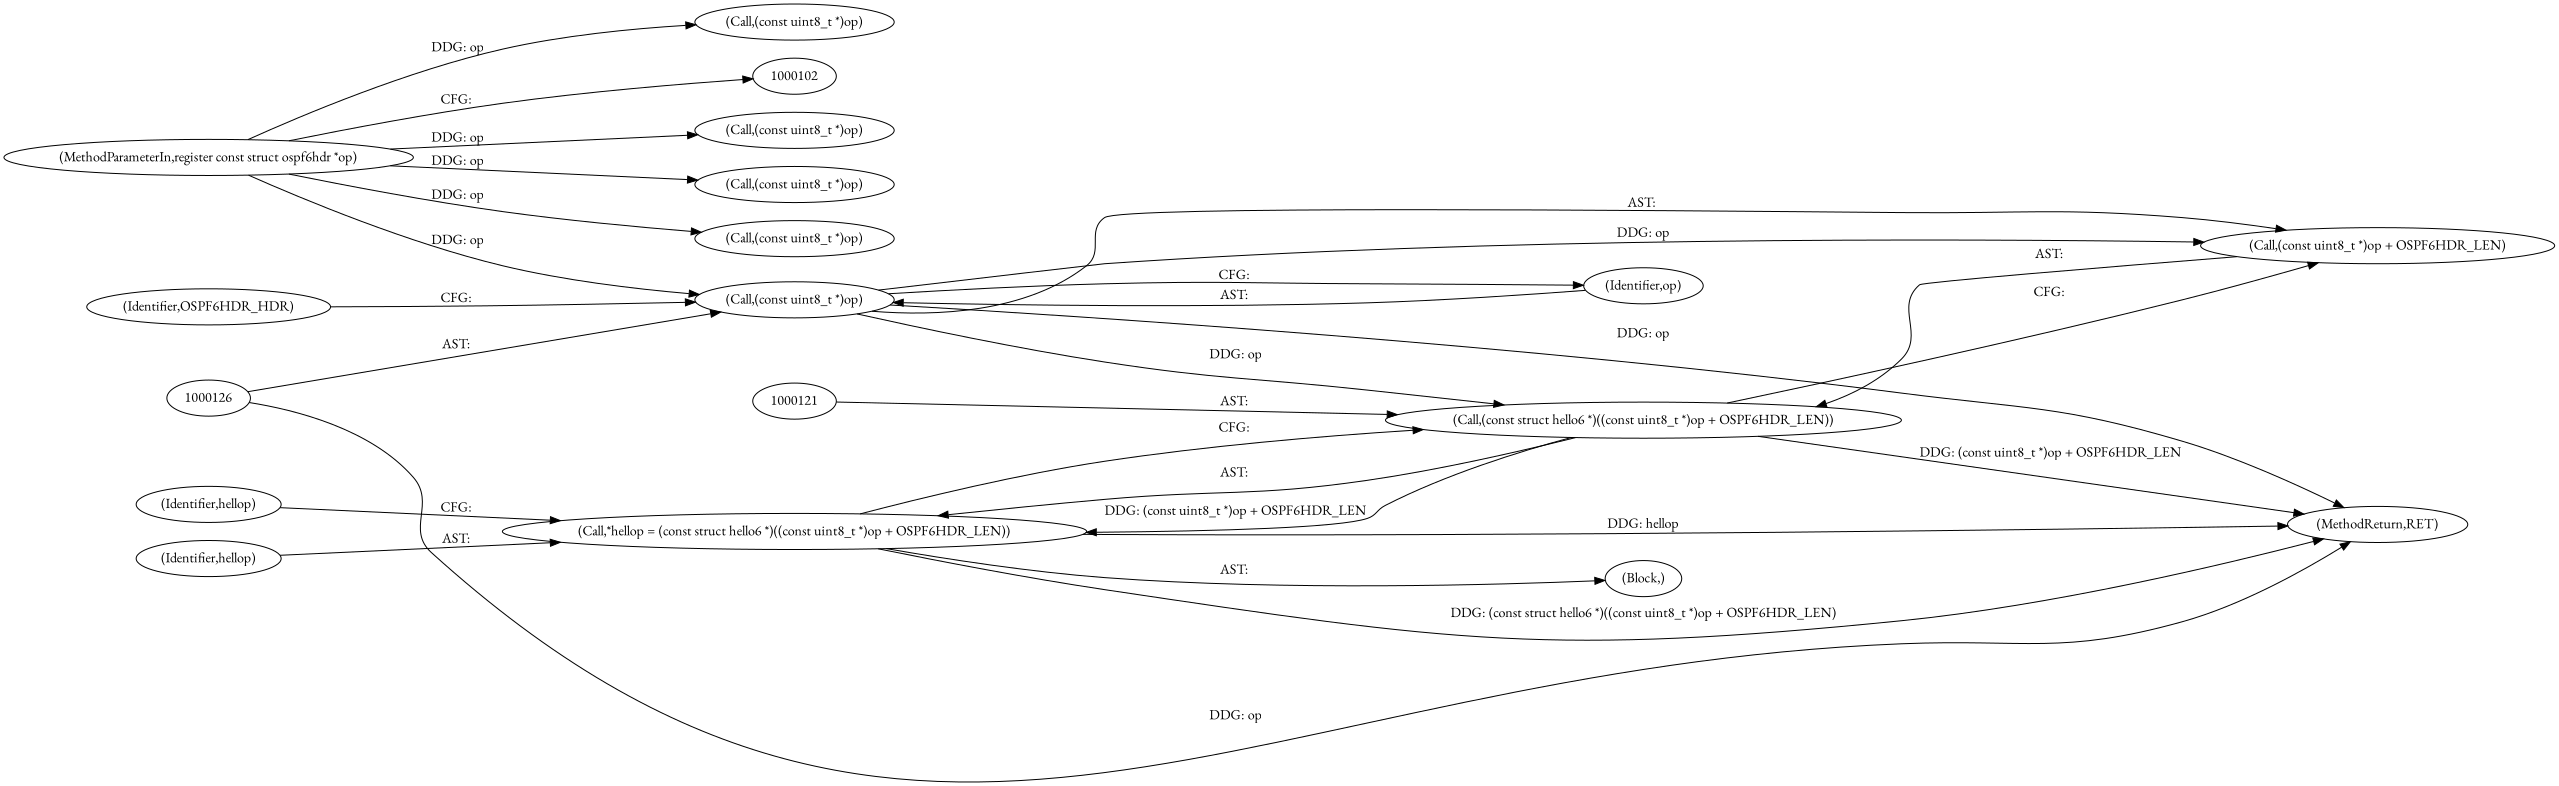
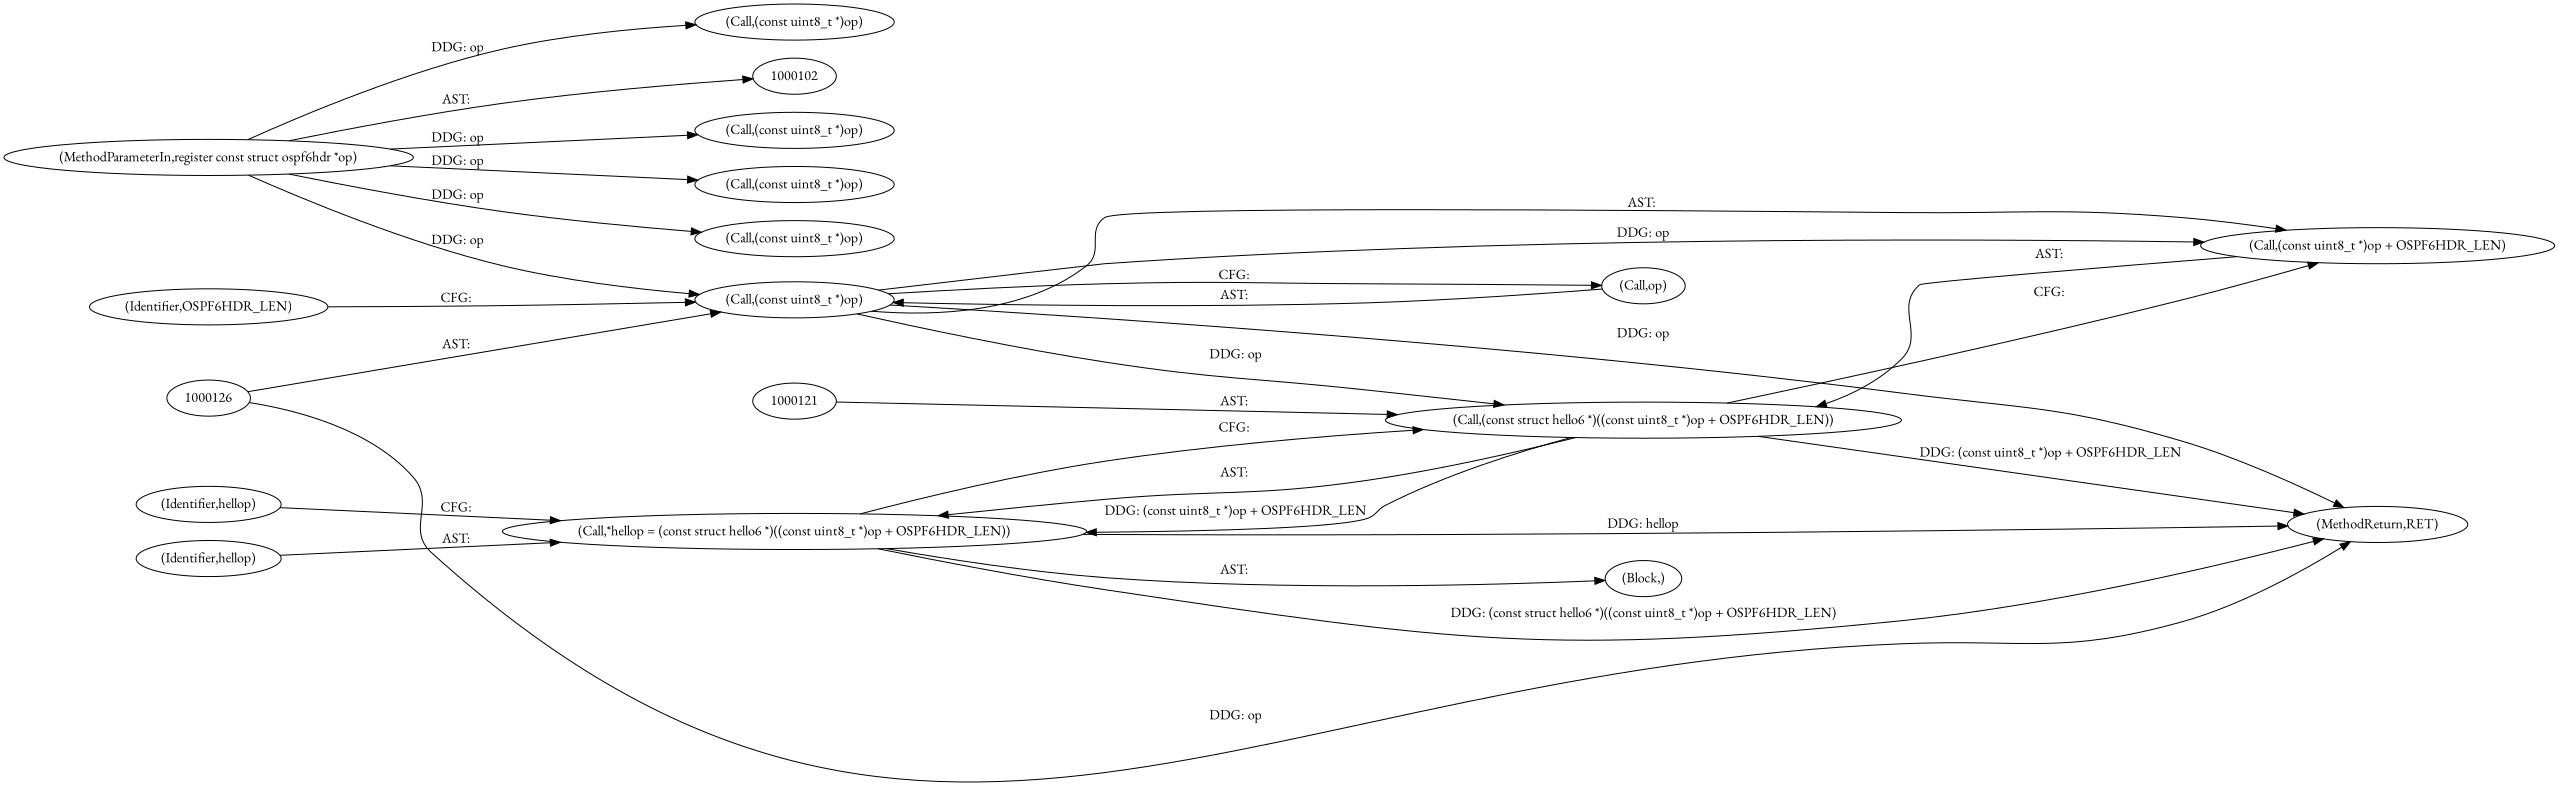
edge "(MethodParameterIn,register const struct ospf6hdr *op)" -> "1000102": label "CFG: " -> "AST: "
node "(Identifier,op)": label "(Identifier,op)" -> "(Call,op)"
node "(Identifier,OSPF6HDR_HDR)": label "(Identifier,OSPF6HDR_HDR)" -> "(Identifier,OSPF6HDR_LEN)"
